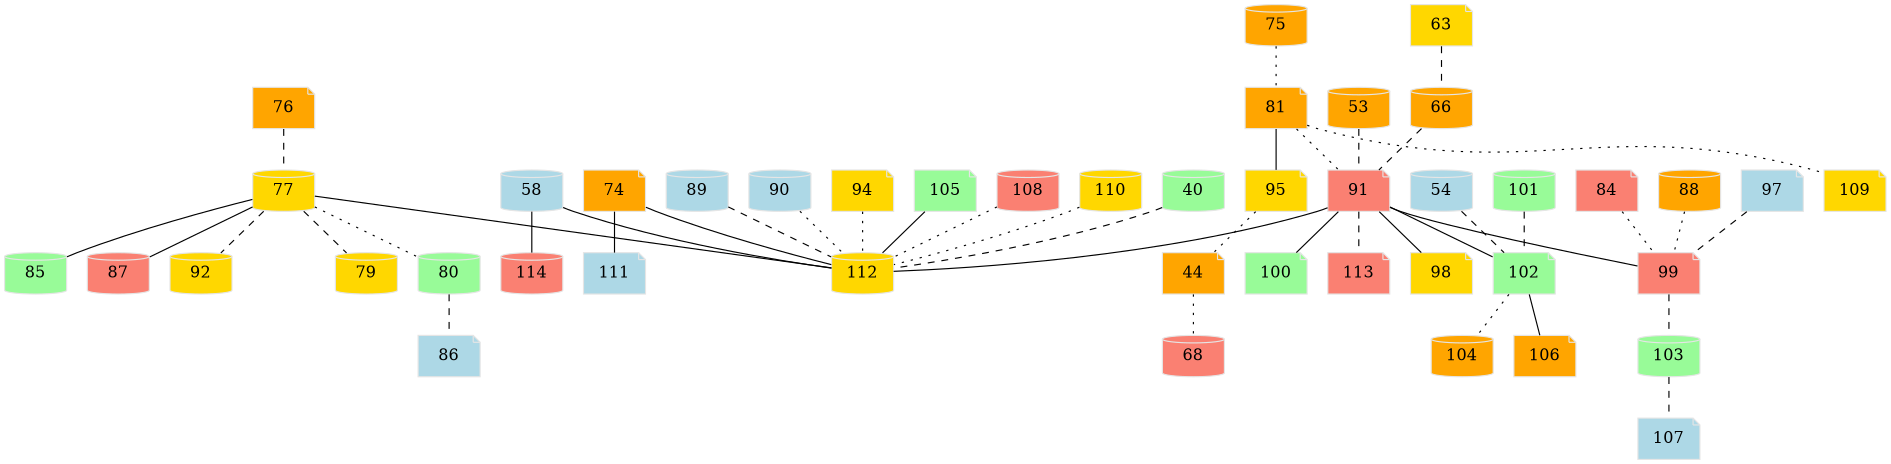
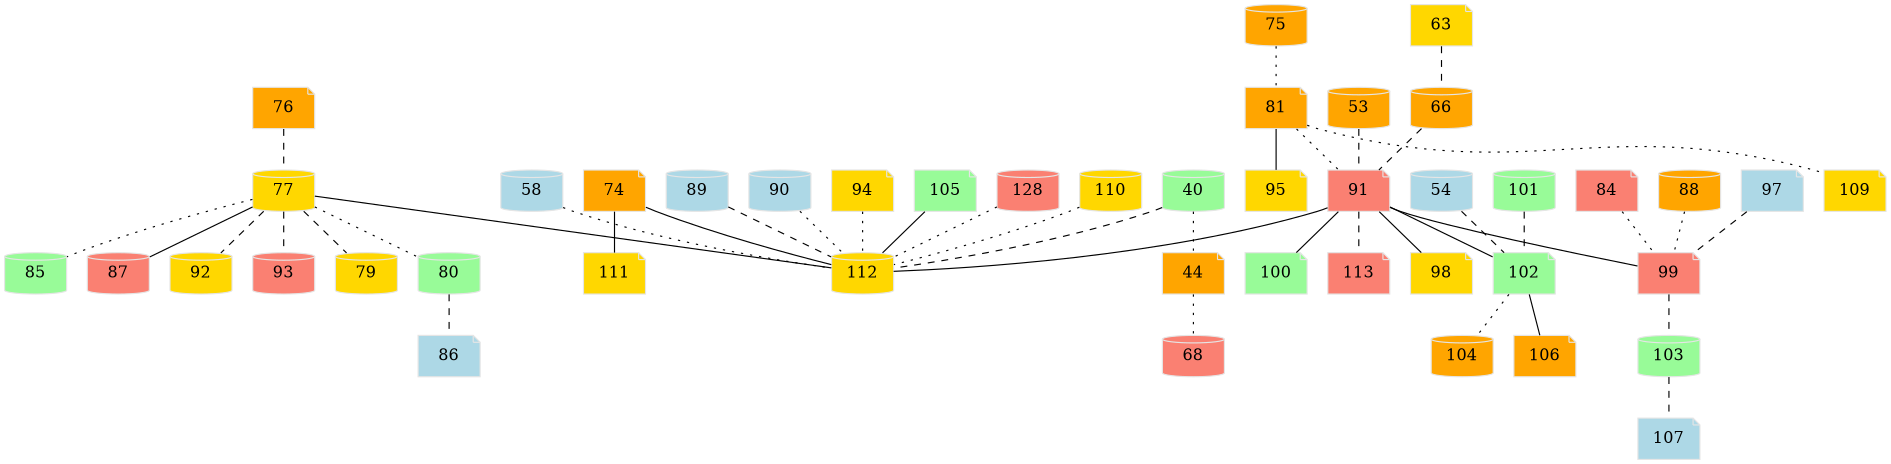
node "108": label "108" -> "128"
edge "77" -- "85": style solid -> dotted
edge "58" -- "112": style solid -> dotted
edge "95" -- "44": now "40" -- "44"
node "93": added
node "114": removed
node "111": fillcolor lightblue -> gold
